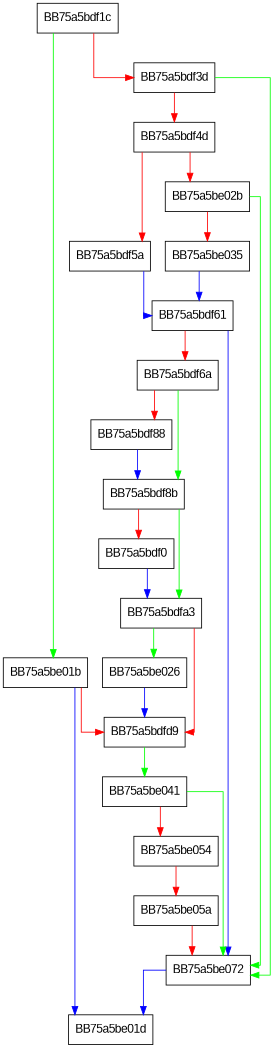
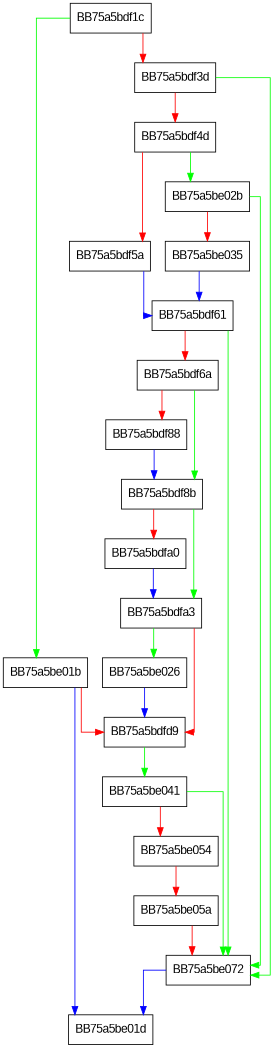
edge "BB75a5bdf4d" -> "BB75a5be02b": color red -> green
node "BB75a5bdf0": label "BB75a5bdf0" -> "BB75a5bdfa0"
edge "BB75a5bdf61" -> "BB75a5be072": color blue -> green
